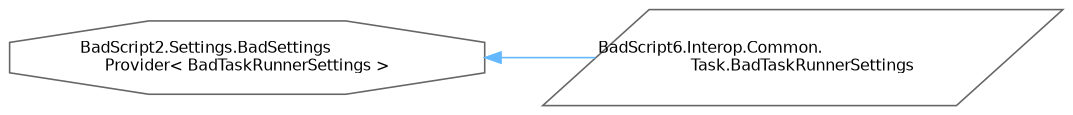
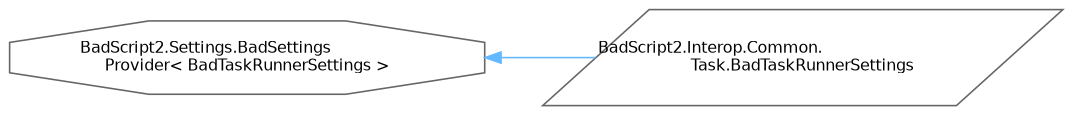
node "BadScript6.Interop.Common. Task.BadTaskRunnerSettings": label "BadScript6.Interop.Common. Task.BadTaskRunnerSettings" -> "BadScript2.Interop.Common. Task.BadTaskRunnerSettings"
